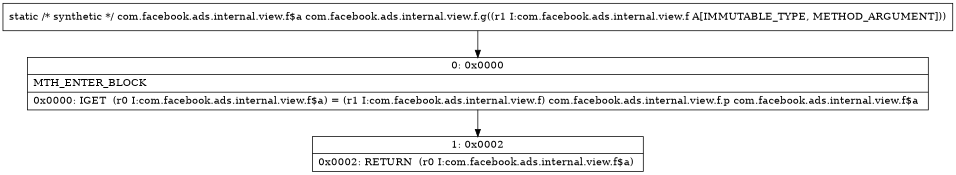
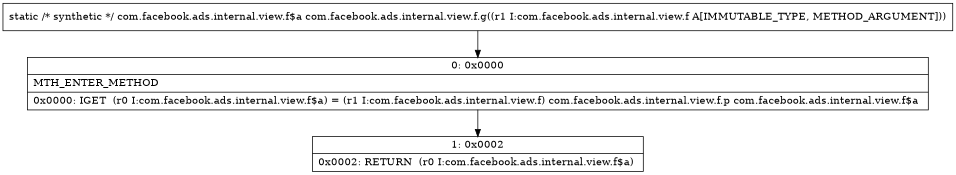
node "0: 0x0000": text "MTH_ENTER_BLOCK" -> "MTH_ENTER_METHOD"
